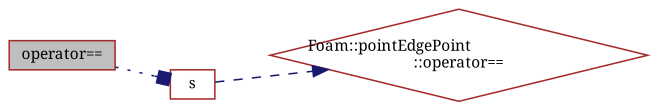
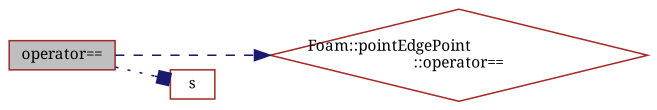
edge "s" -> "Foam::pointEdgePoint ::operator==": now "operator==" -> "Foam::pointEdgePoint ::operator=="
